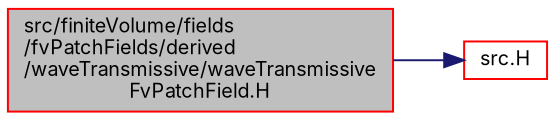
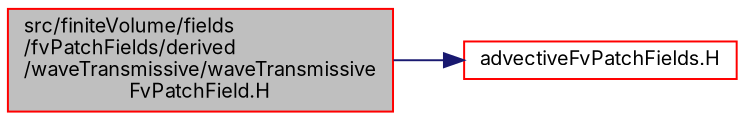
node "src.H": label "src.H" -> "advectiveFvPatchFields.H"
